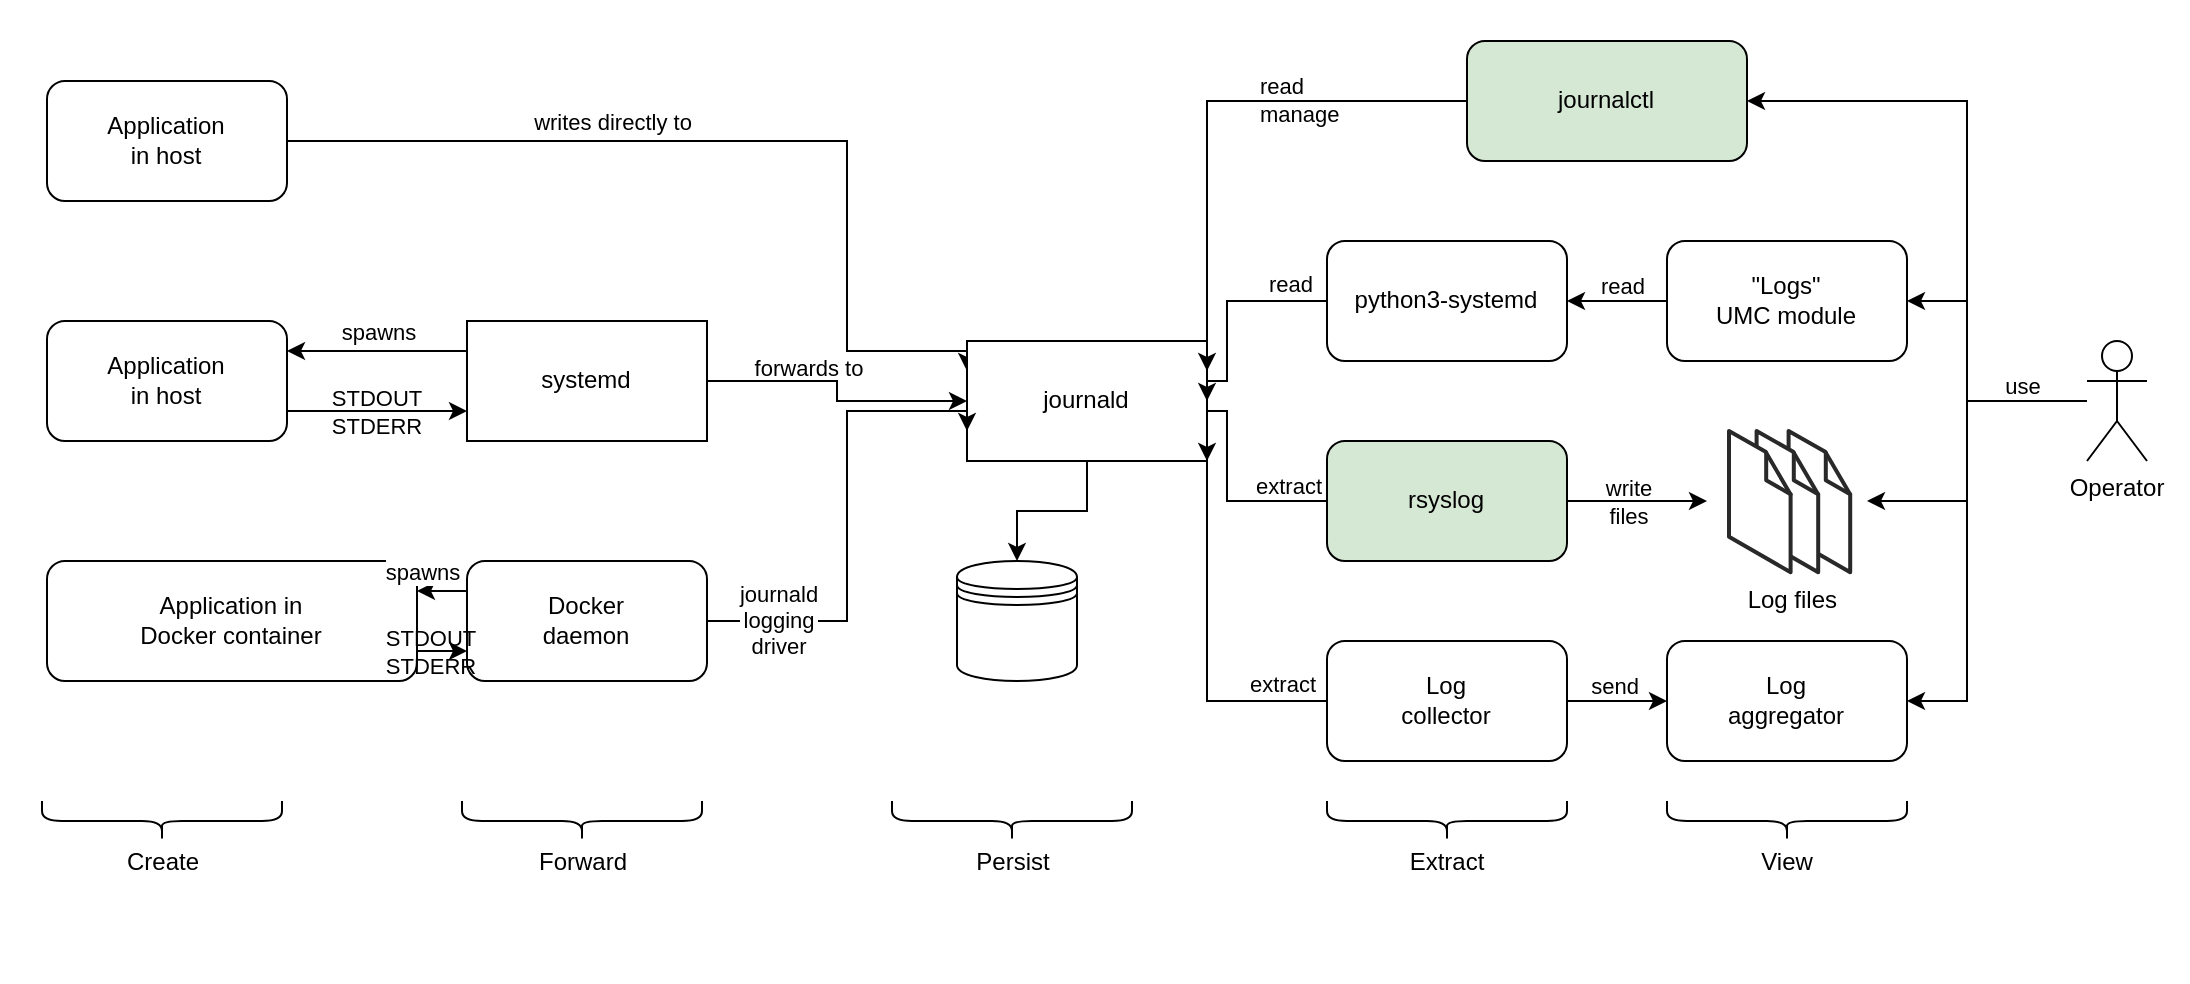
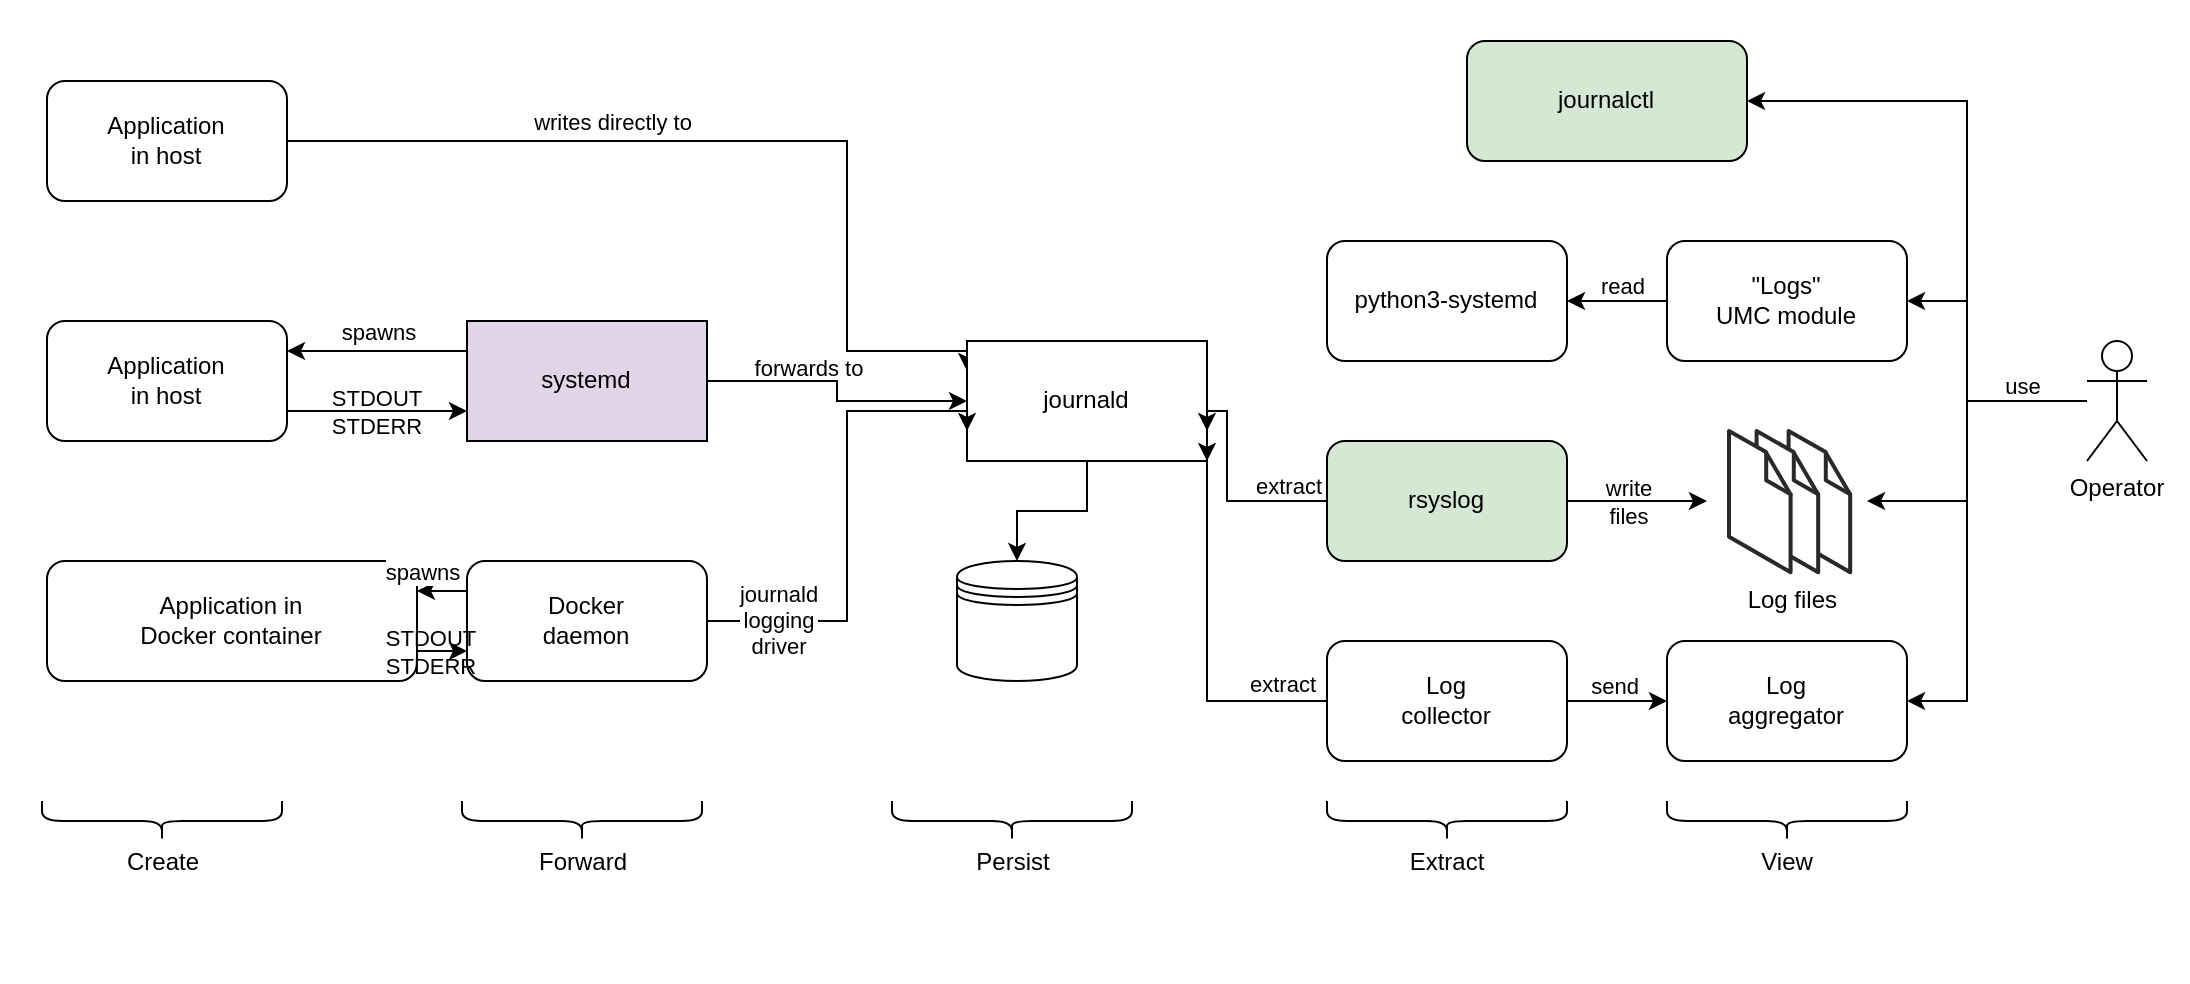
edge "journalctl" -> "journald": removed, label "read manage"
edge "python3-systemd" -> "journald": removed, label "read"
node "systemd": fillcolor #ffffff -> #e1d5e7
edge "journald" -- "rsyslog": arrowhead none -> classic
